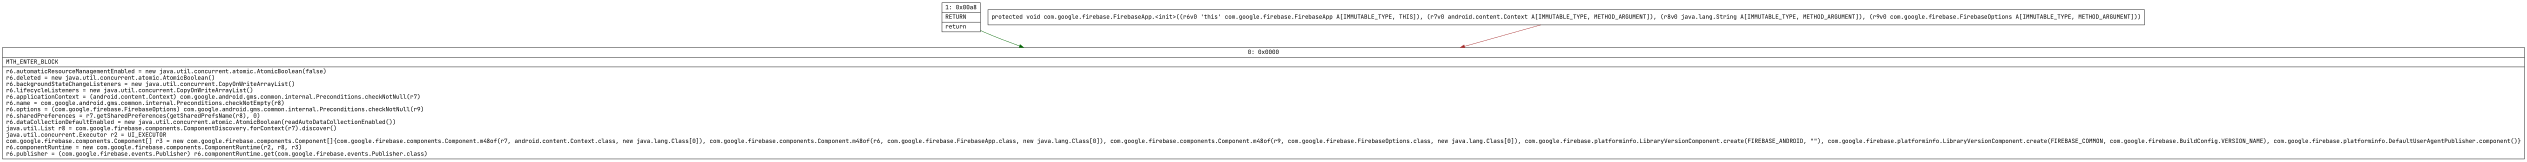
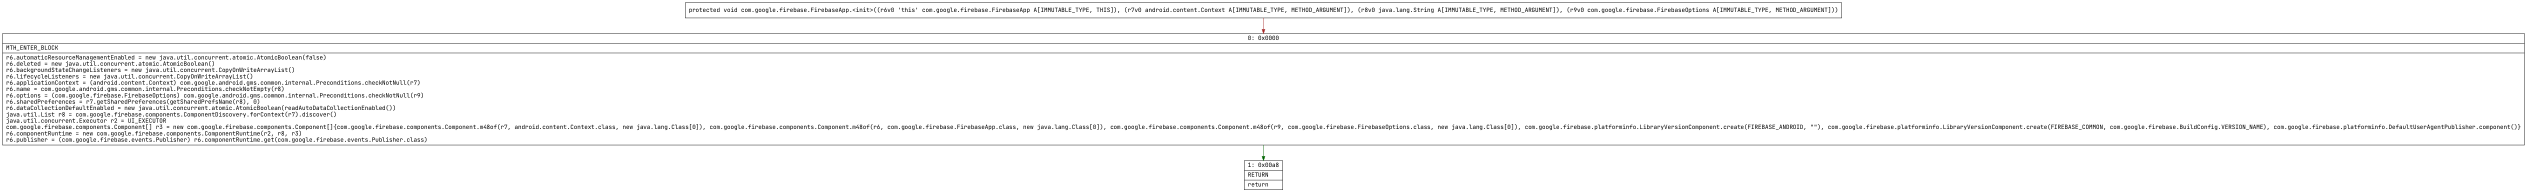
edge "1: 0x00a8" -> "0: 0x0000": reversed
